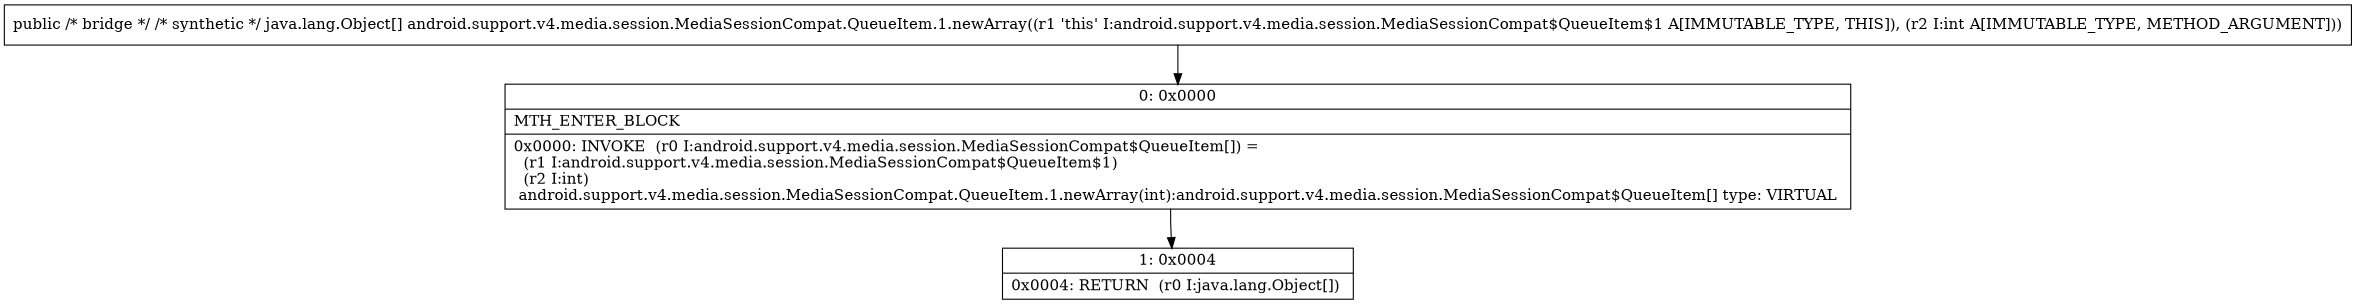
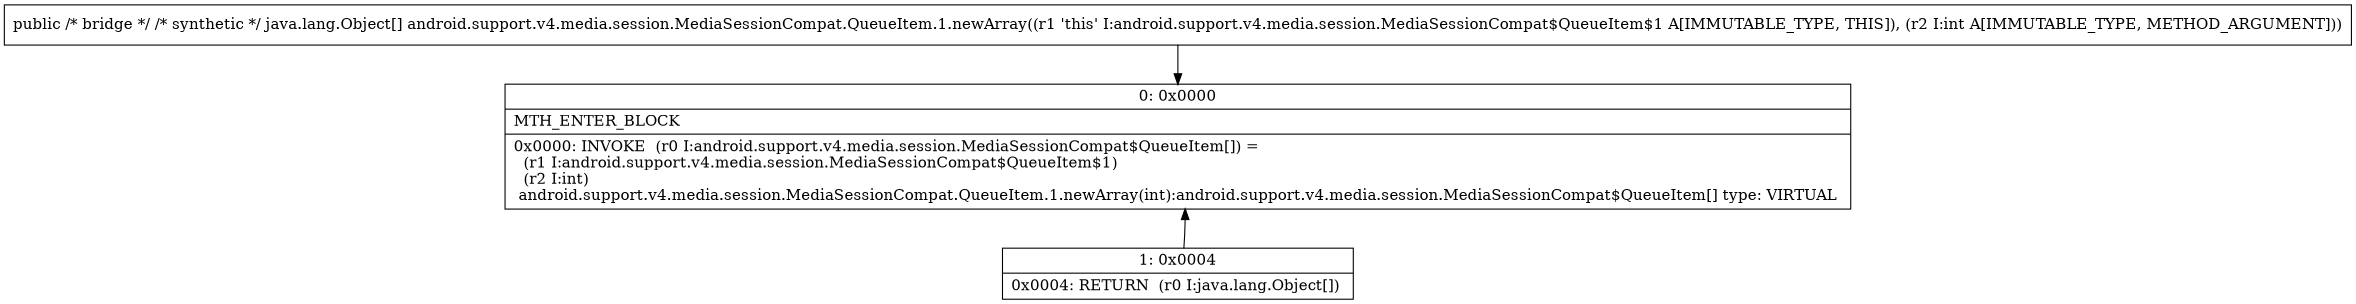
edge "0: 0x0000" -> "1: 0x0004": reversed
